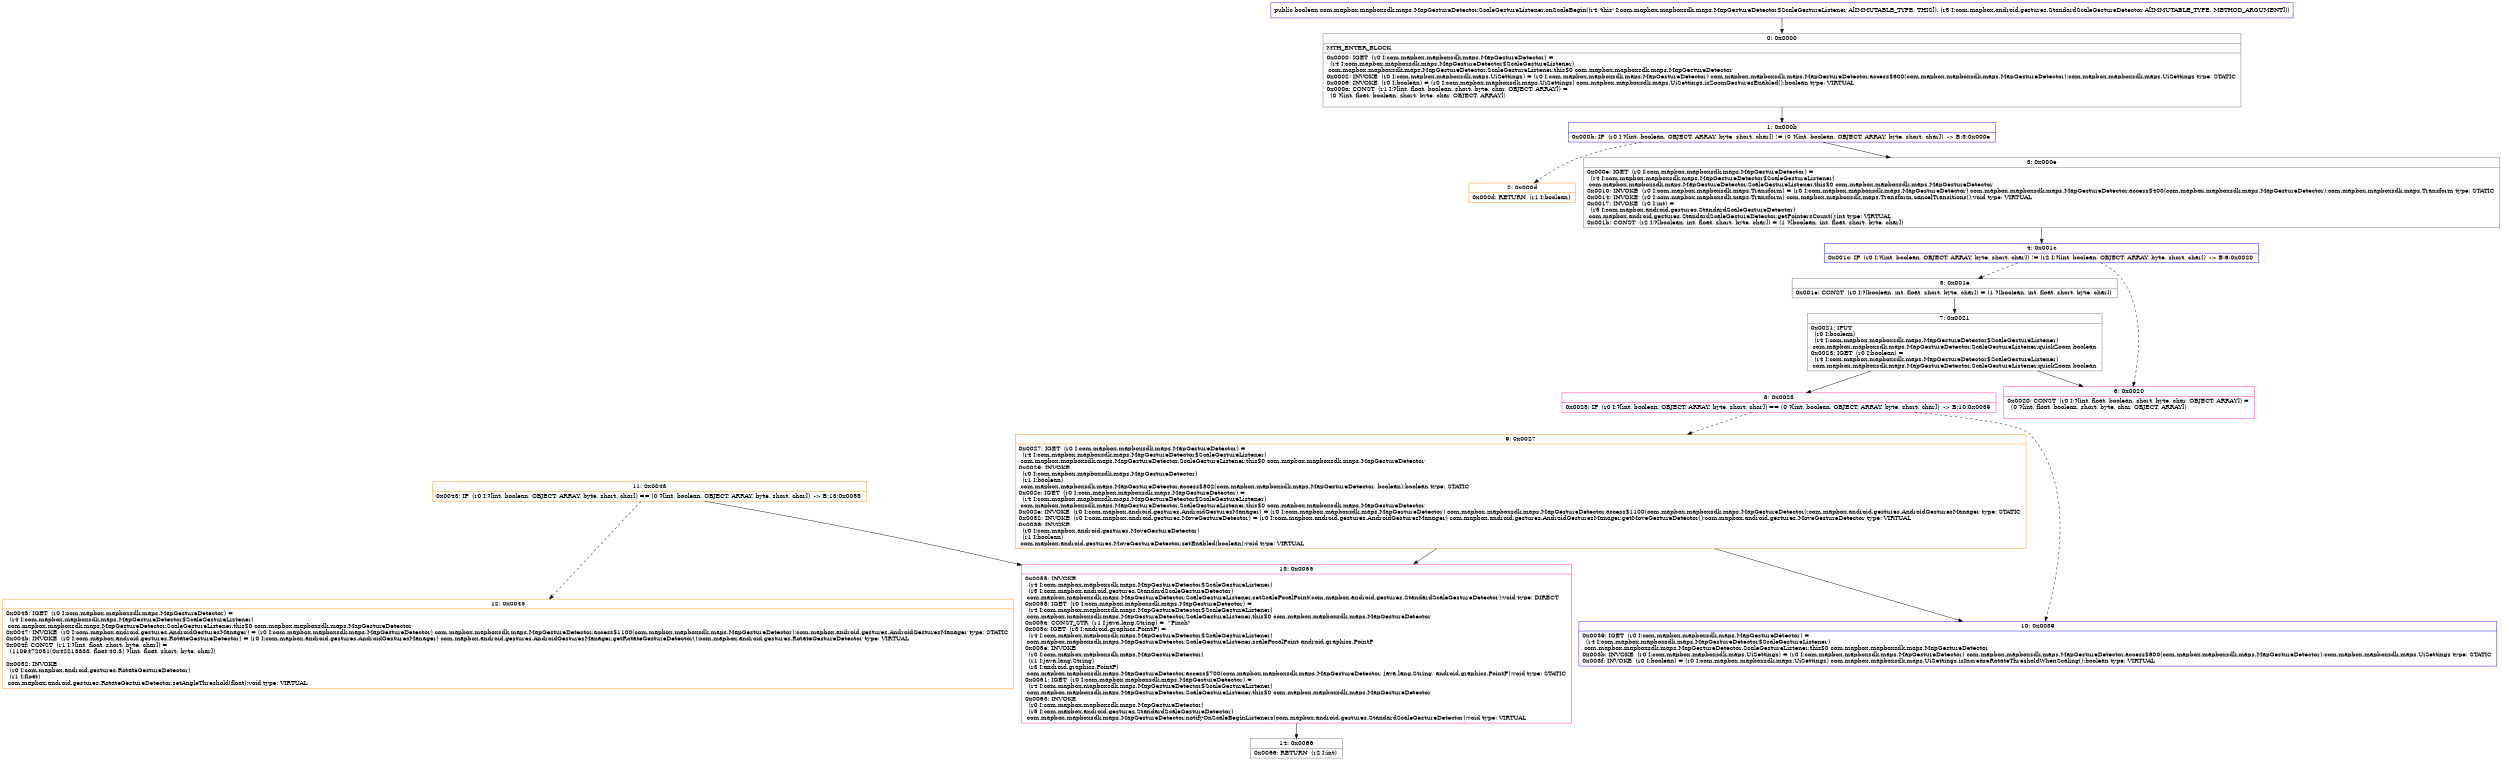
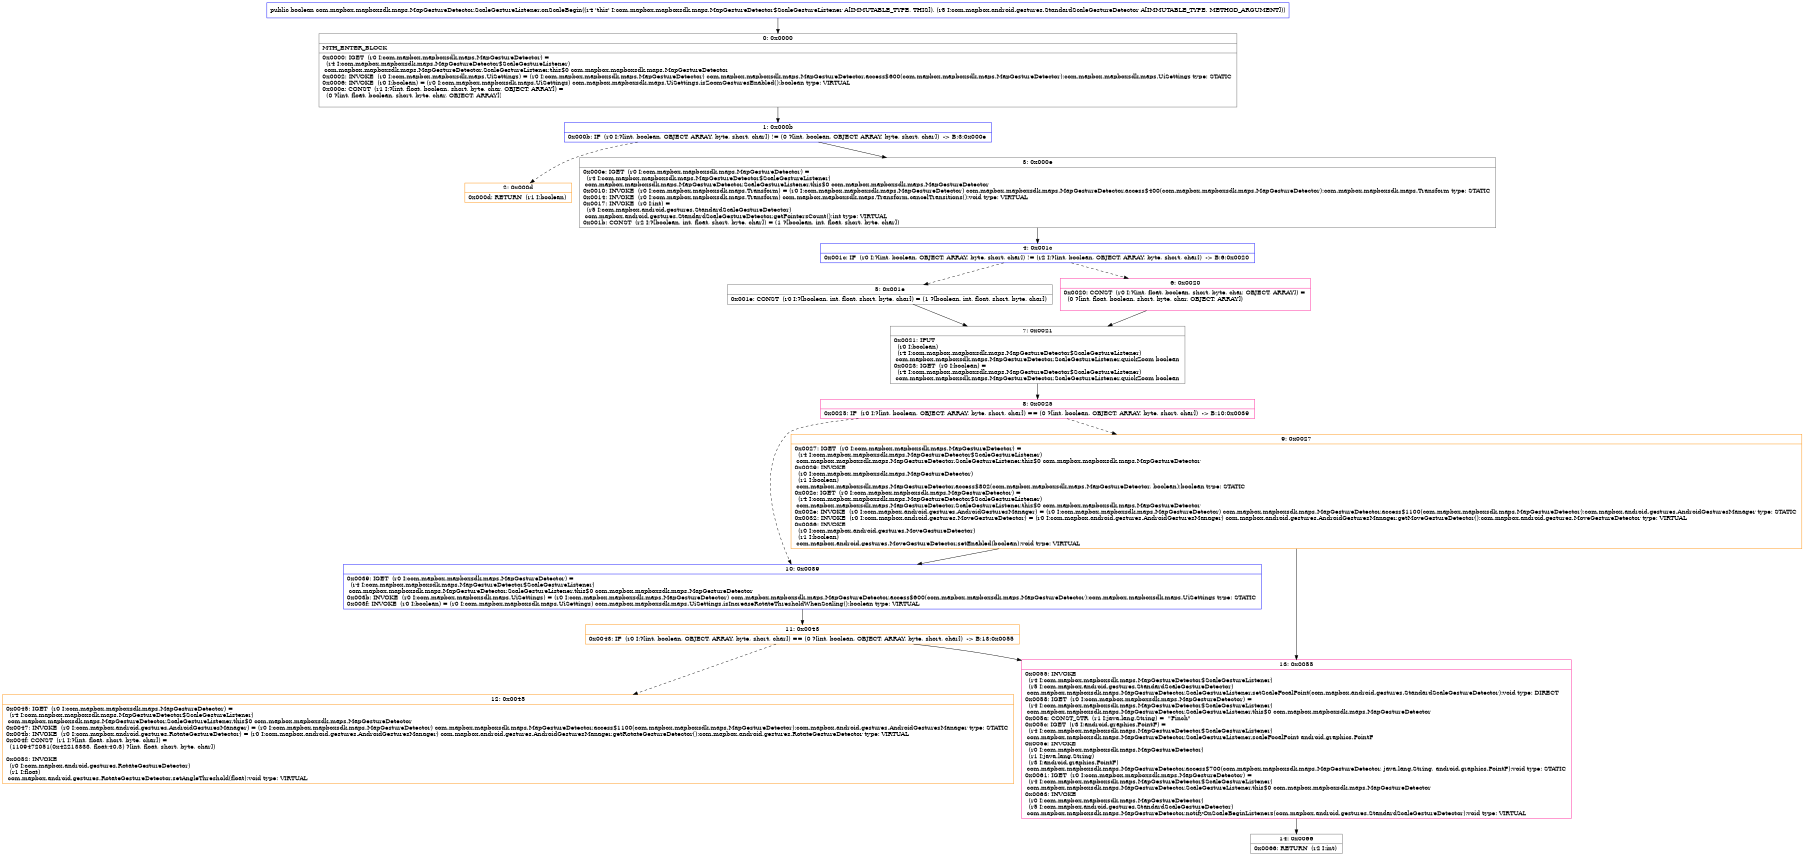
edge "7: 0x0021" -> "6: 0x0020": reversed
edge "10: 0x0039" -> "11: 0x0043": added
